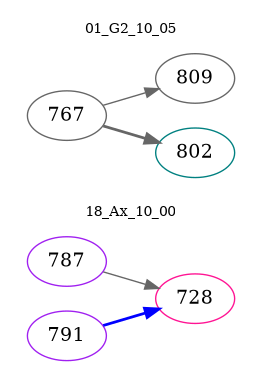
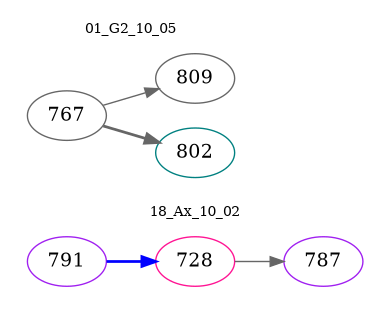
cluster "18_Ax_10_00": label "18_Ax_10_00" -> "18_Ax_10_02"
edge "787" -> "728": reversed
